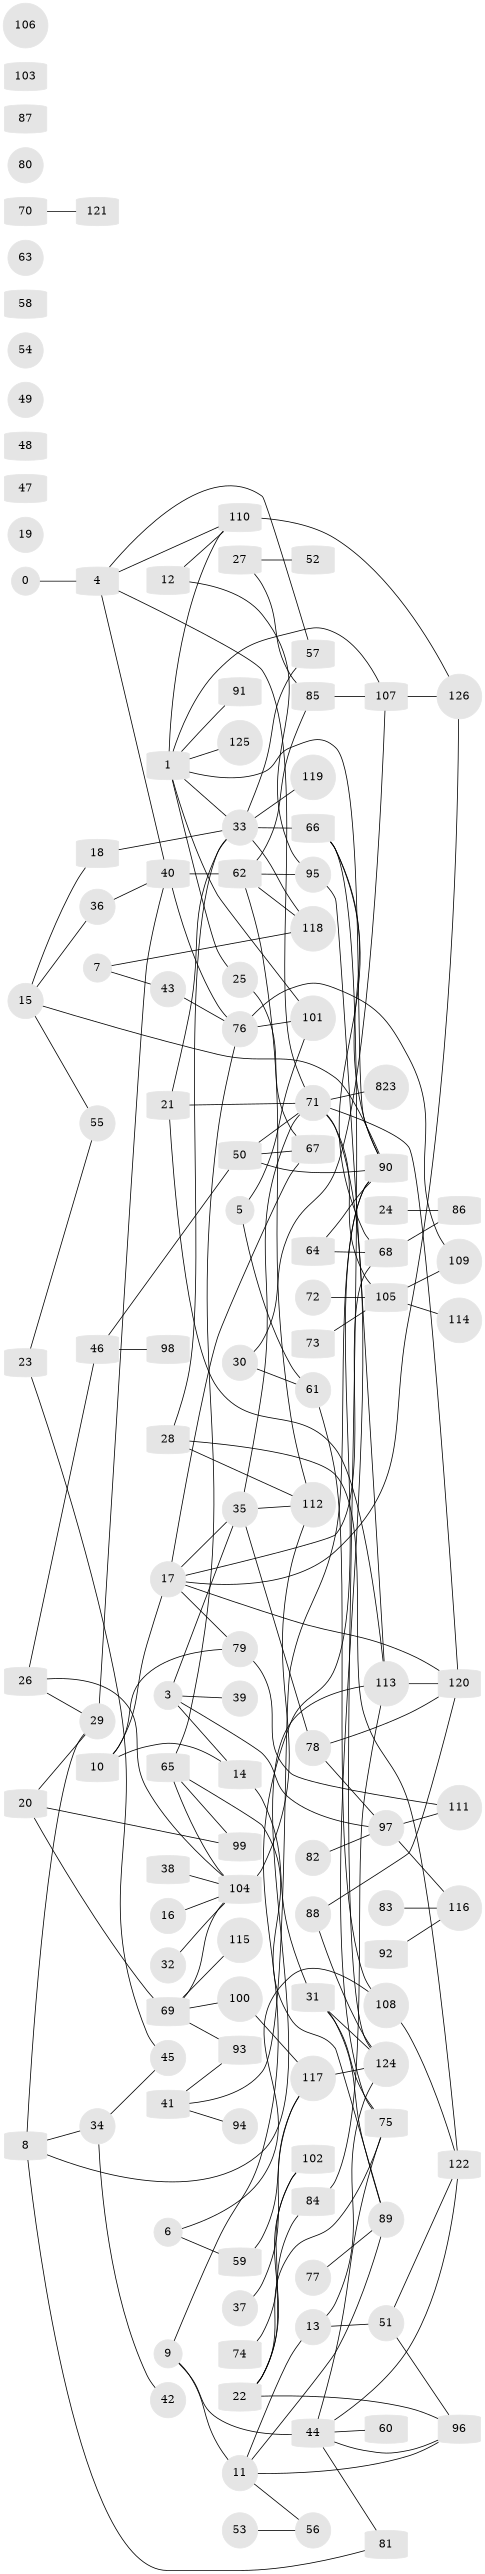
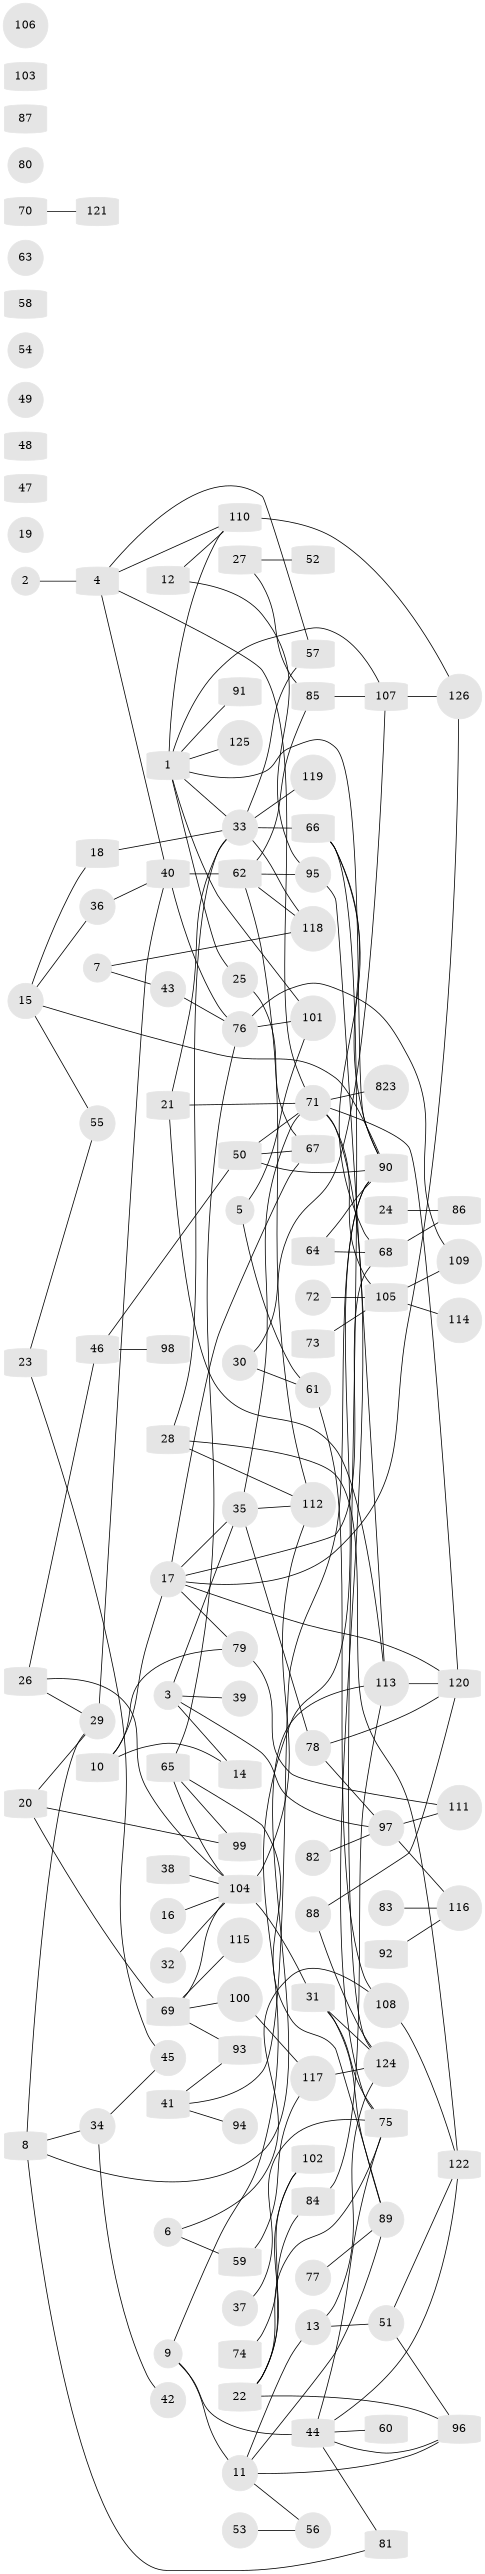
node "0": label "0" -> "2"
edge "14" -- "31": now "104" -- "31"
edge "117" -- "37": now "75" -- "37"
